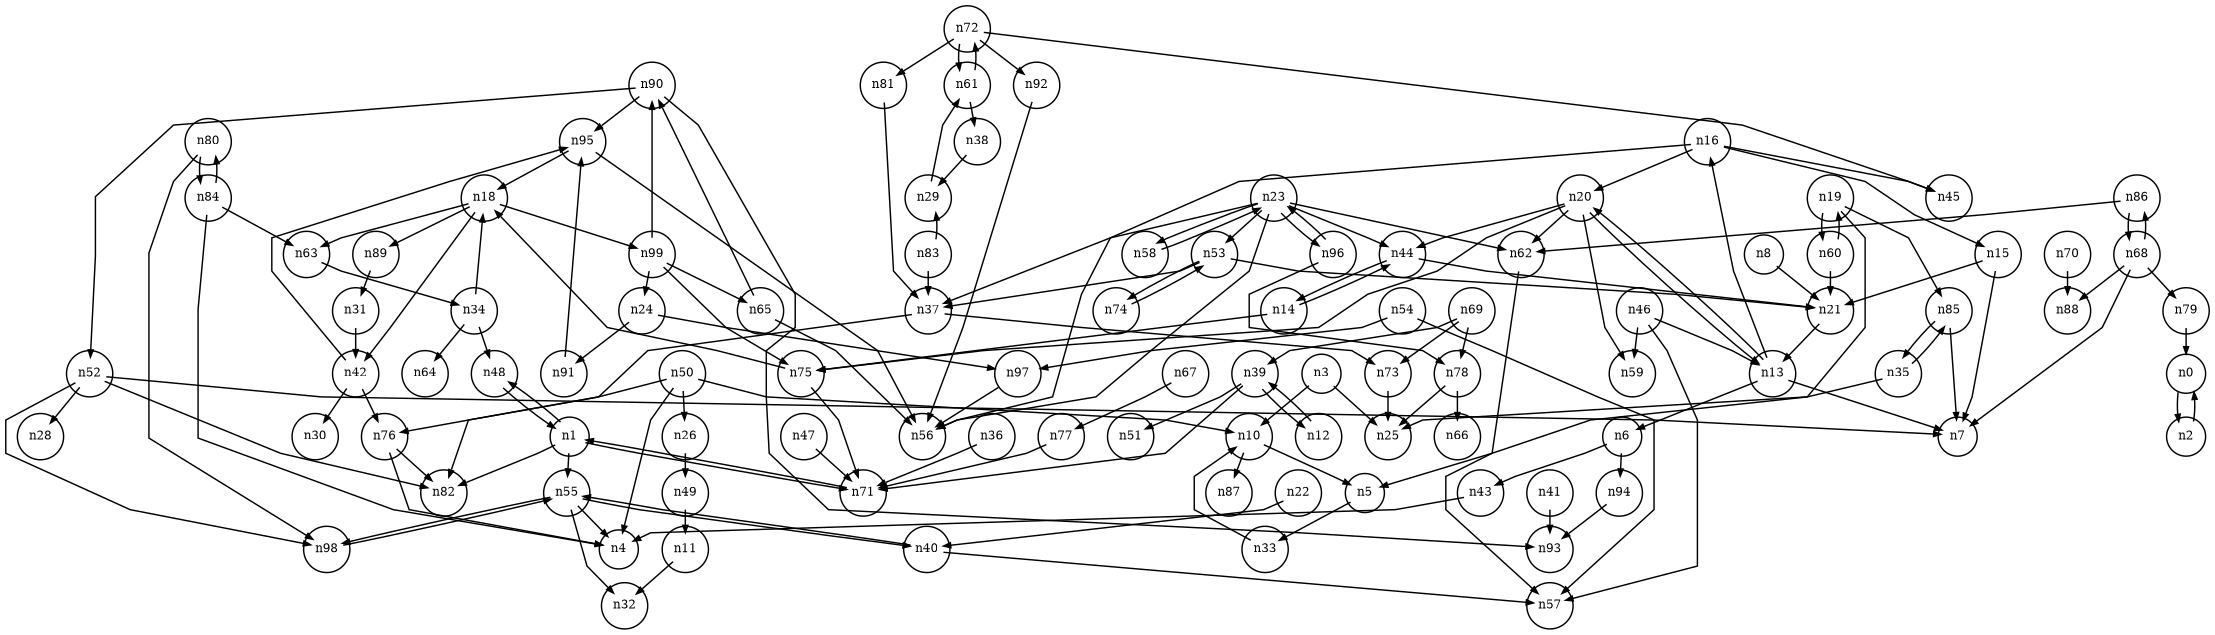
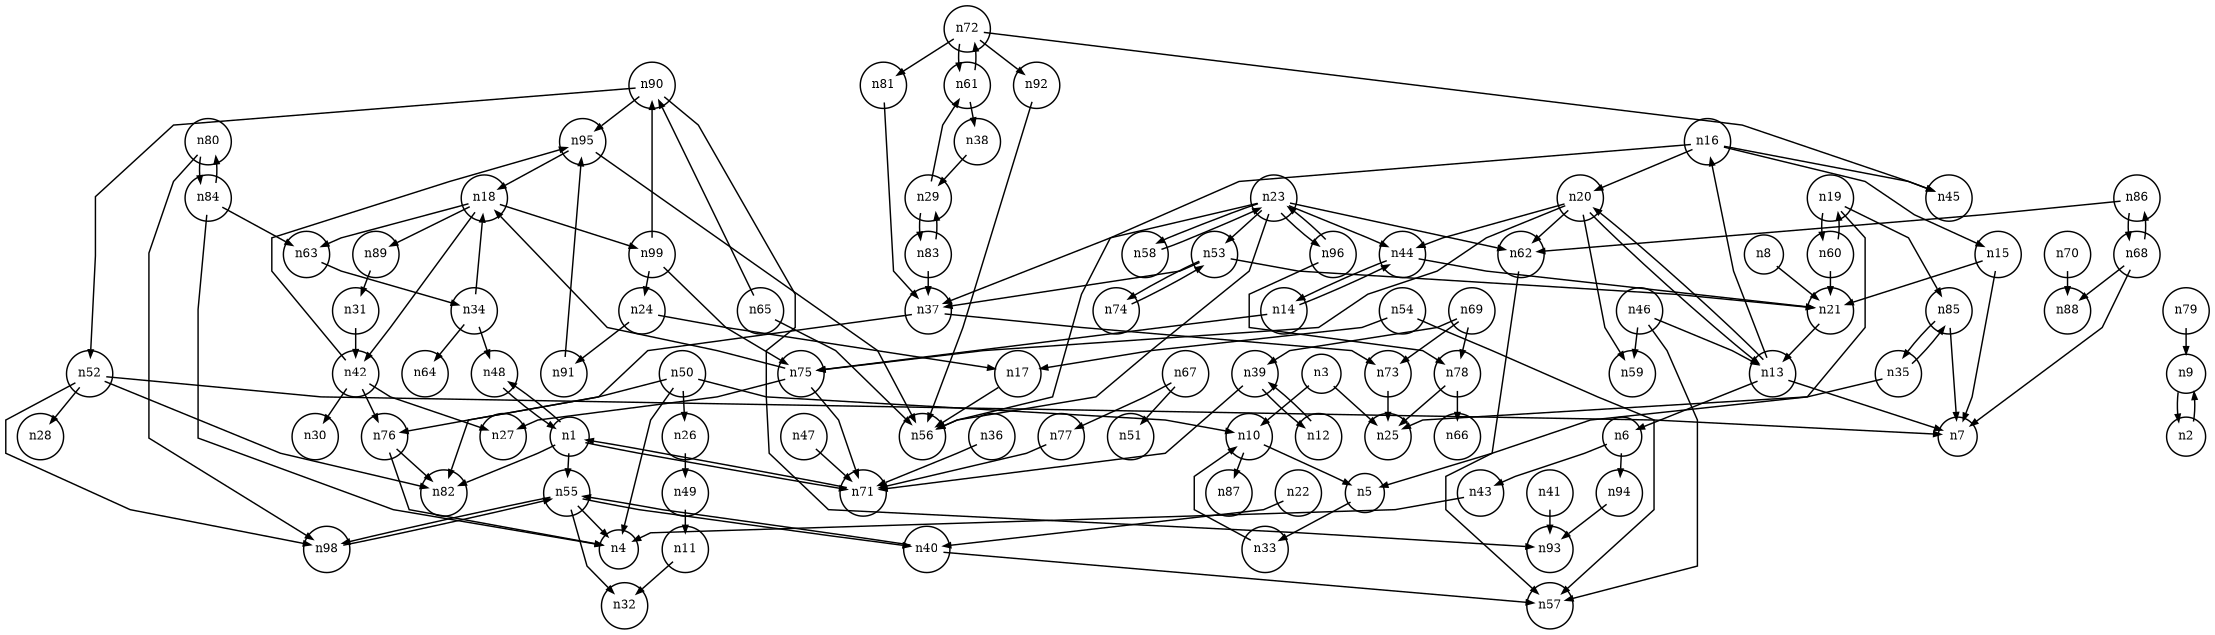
edge "n29" -> "n83": added
edge "n68" -> "n79": removed
edge "n99" -> "n65": removed
node "n97": label "n97" -> "n17"
node "n0": label "n0" -> "n9"
edge "n39" -> "n51": now "n67" -> "n51"
node "n27": added
